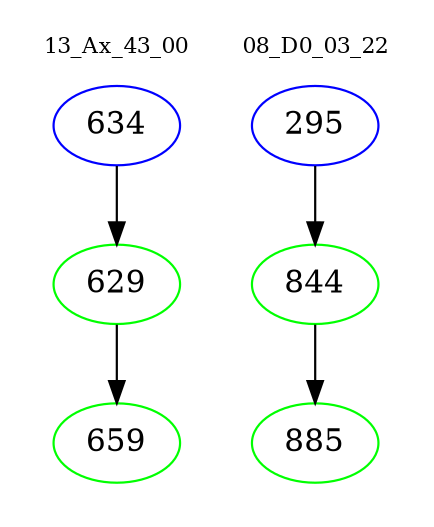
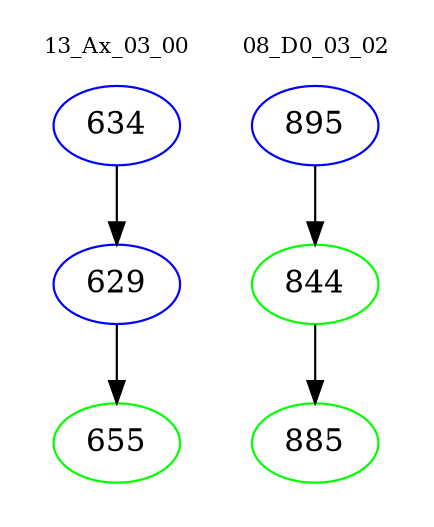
cluster "13_Ax_43_00": label "13_Ax_43_00" -> "13_Ax_03_00"
cluster "08_D0_03_22": label "08_D0_03_22" -> "08_D0_03_02"
node "295": label "295" -> "895"
node "629": color green -> blue
node "659": label "659" -> "655"
